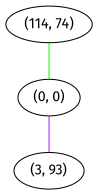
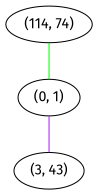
node "(0, 0)": label "(0, 0)" -> "(0, 1)"
node "(3, 93)": label "(3, 93)" -> "(3, 43)"
